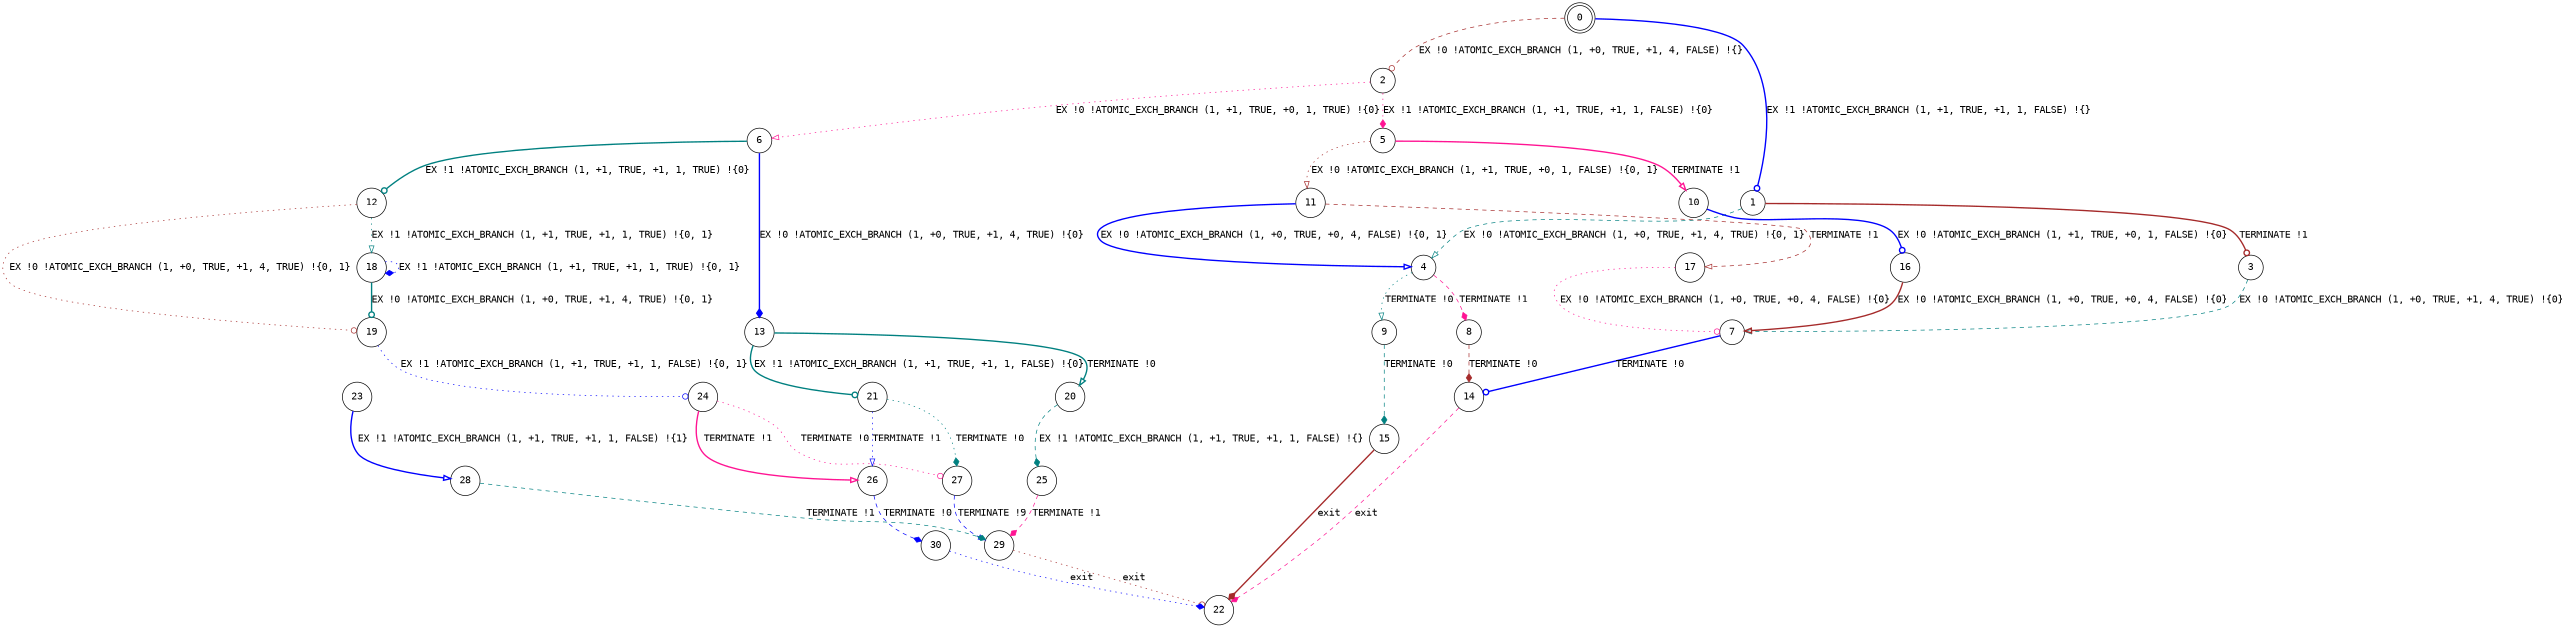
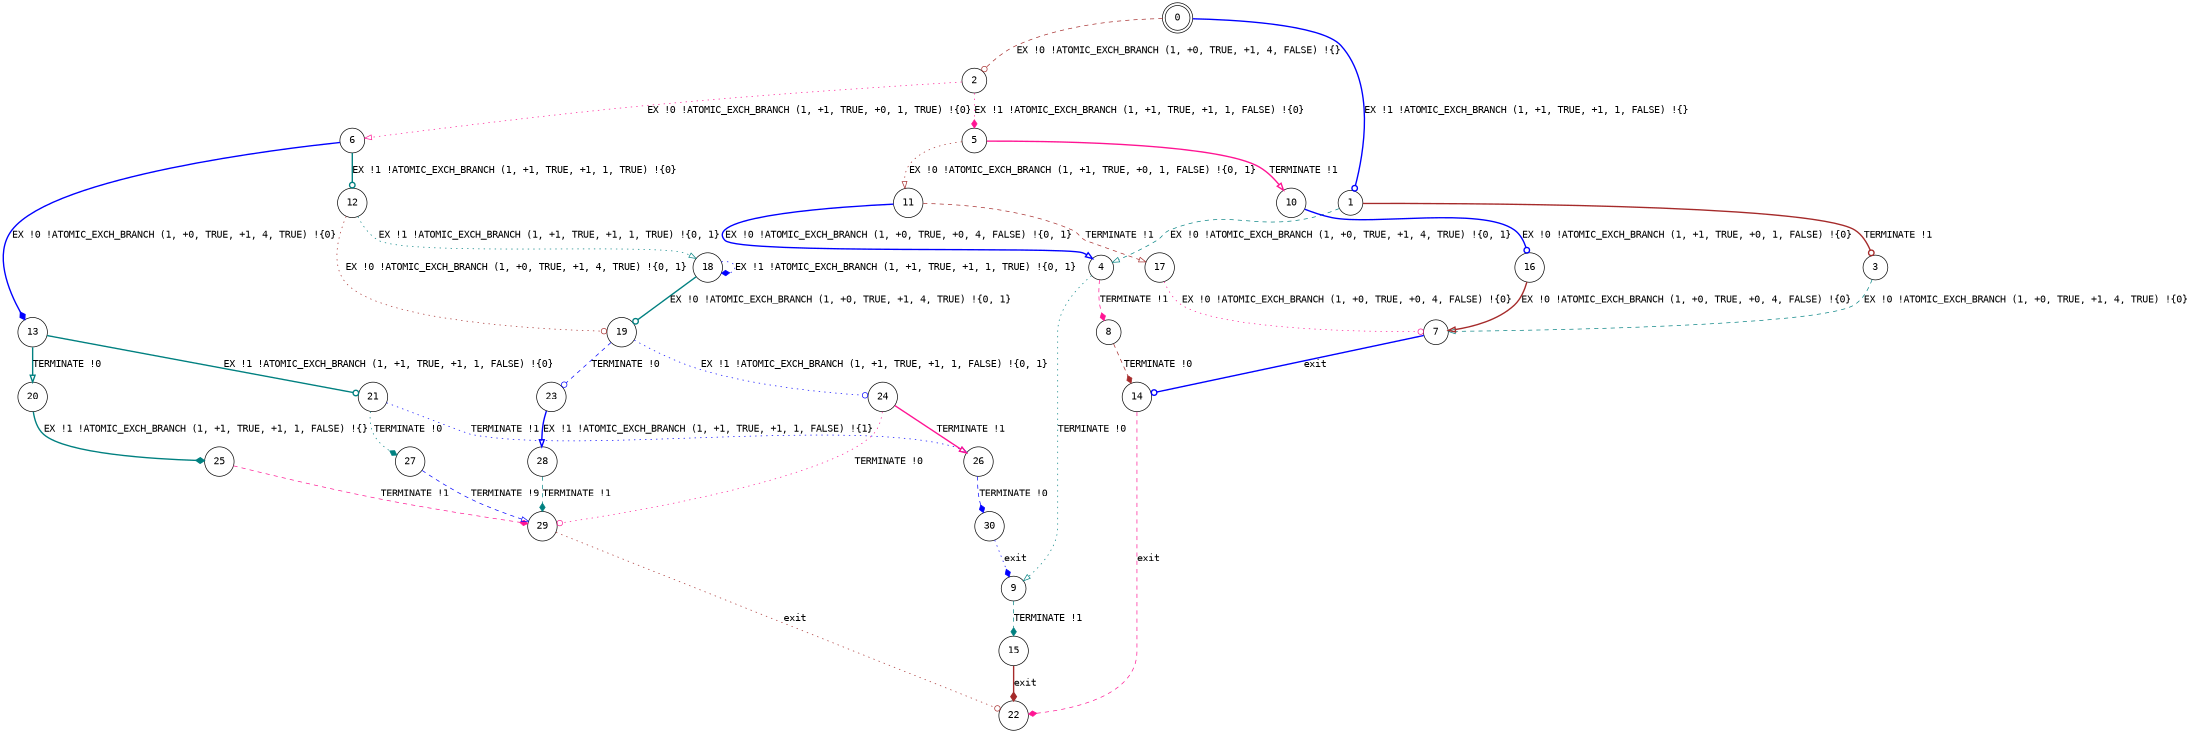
edge "19" -> "23": added, label "TERMINATE !0"
edge "9" -> "15": label "TERMINATE !0" -> "TERMINATE !1"
edge "7" -> "14": label "TERMINATE !0" -> "exit"
edge "20" -> "25": style dashed -> bold
edge "24" -> "27": now "24" -> "29"
edge "30" -> "22": now "30" -> "9"
